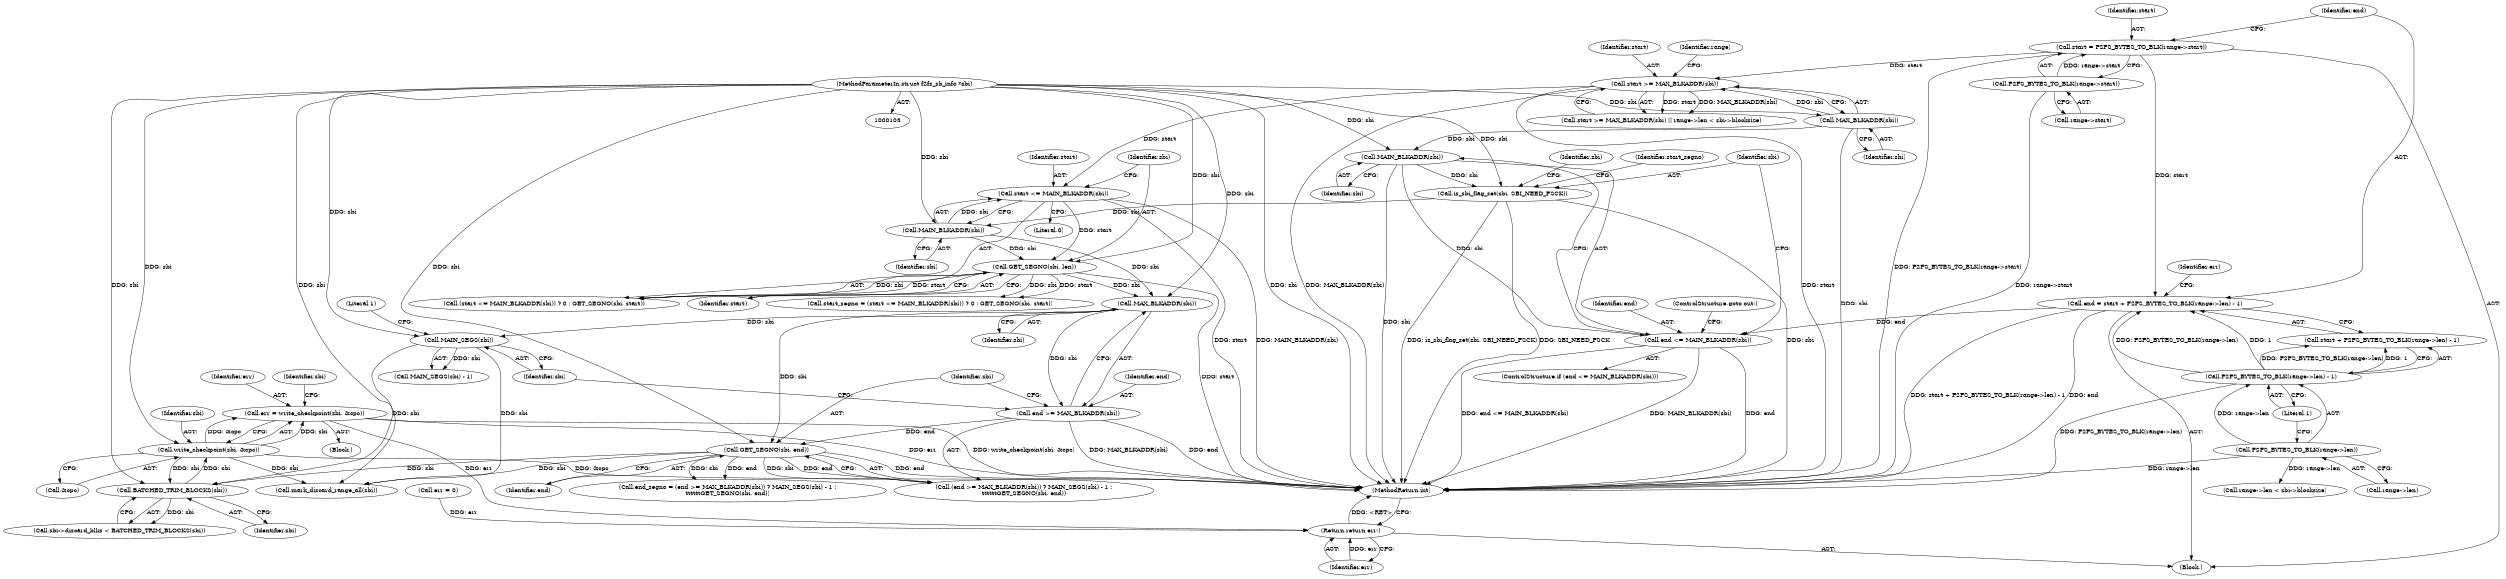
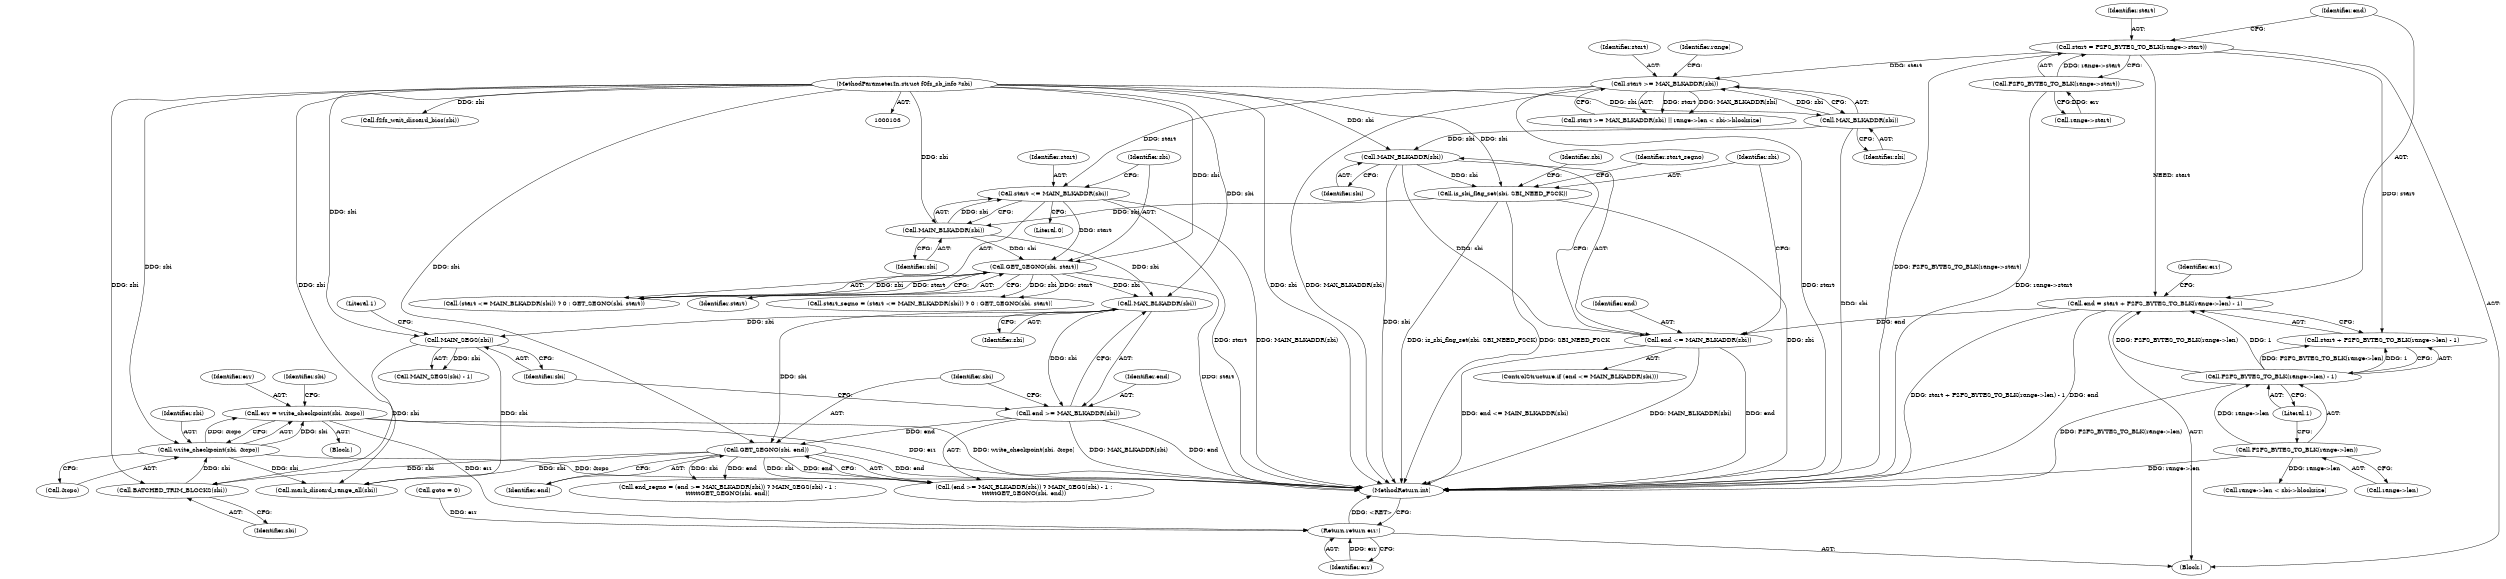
node "(MethodParameterIn,struct f2fs_sb_info *sbi)": label "(MethodParameterIn,struct f2fs_sb_info *sbi)" -> "(MethodParameterIn,struct f0fs_sb_info *sbi)"
edge "(Call,range->start)" -> "(Call,F2FS_BYTES_TO_BLK(range->start))": label "AST: " -> "DDG: err"
edge "(Call,start = F2FS_BYTES_TO_BLK(range->start))" -> "(Call,start + F2FS_BYTES_TO_BLK(range->len) - 1)": added, label "DDG: start"
node "(Call,f2fs_wait_discard_bios(sbi))": added
edge "(Call,start = F2FS_BYTES_TO_BLK(range->start))" -> "(Call,end = start + F2FS_BYTES_TO_BLK(range->len) - 1)": label "DDG: start" -> "NEED: start"
node "(Call,GET_SEGNO(sbi, len))": label "(Call,GET_SEGNO(sbi, len))" -> "(Call,GET_SEGNO(sbi, start))"
node "(ControlStructure,goto out;)": removed
edge "(Call,write_checkpoint(sbi, &cpc))" -> "(Call,BATCHED_TRIM_BLOCKS(sbi))": removed, label "DDG: sbi"
node "(Call,err = 0)": label "(Call,err = 0)" -> "(Call,goto = 0)"
node "(Call,sbi->discard_blks < BATCHED_TRIM_BLOCKS(sbi))": removed
